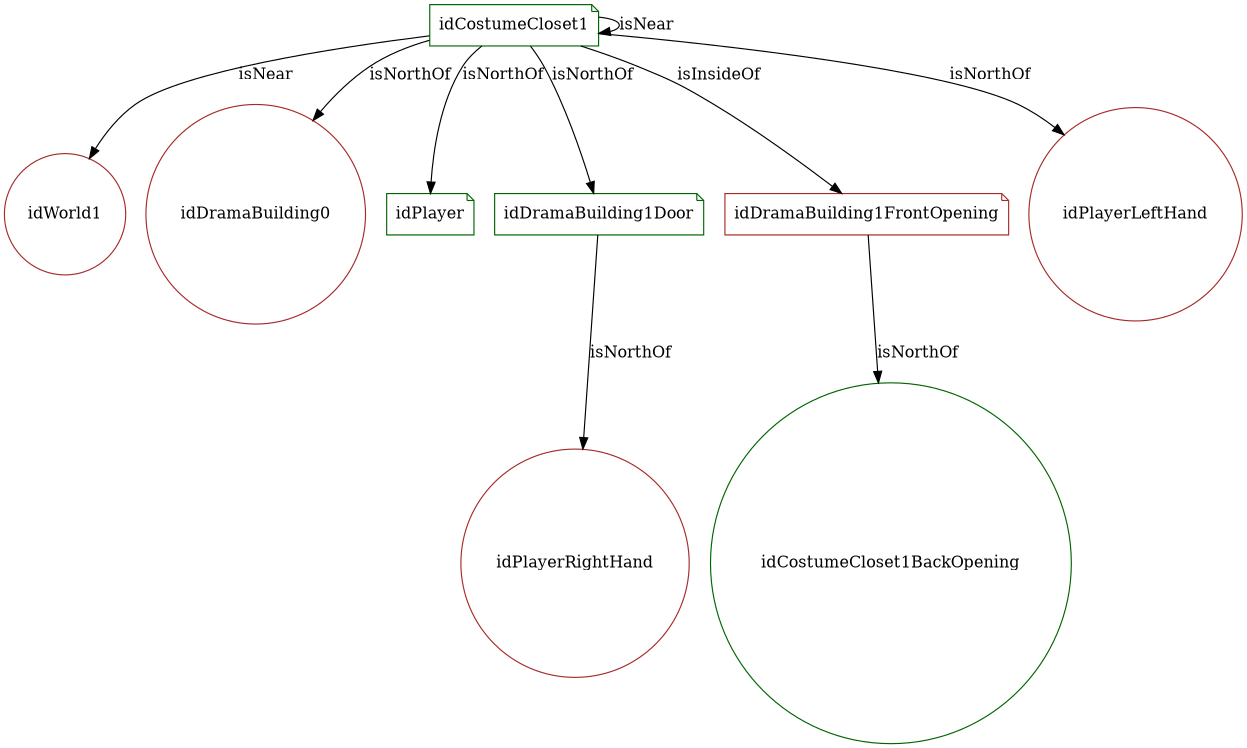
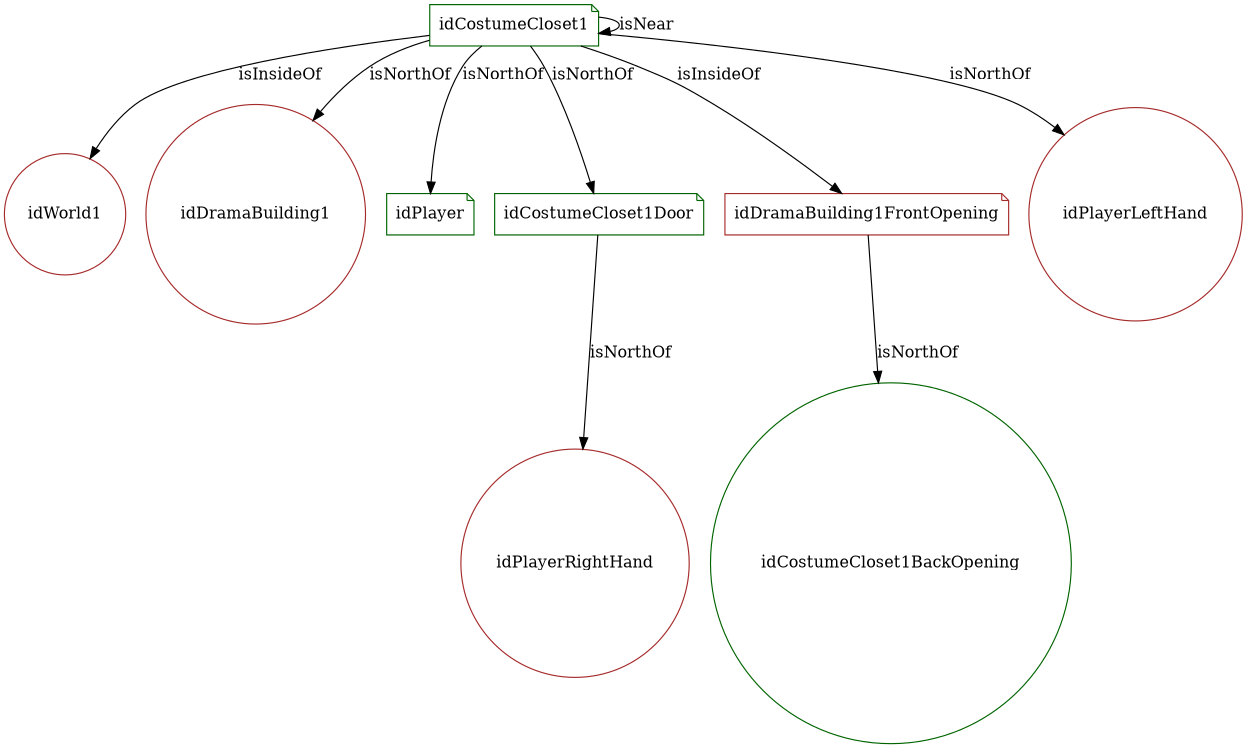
edge "idCostumeCloset1" -> "idWorld1": label "isNear" -> "isInsideOf"
node "idDramaBuilding0": label "idDramaBuilding0" -> "idDramaBuilding1"
node "idDramaBuilding1Door": label "idDramaBuilding1Door" -> "idCostumeCloset1Door"
